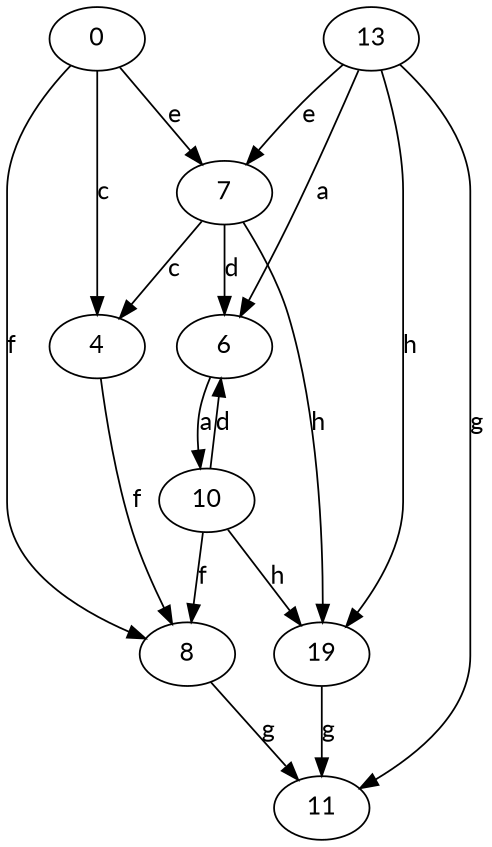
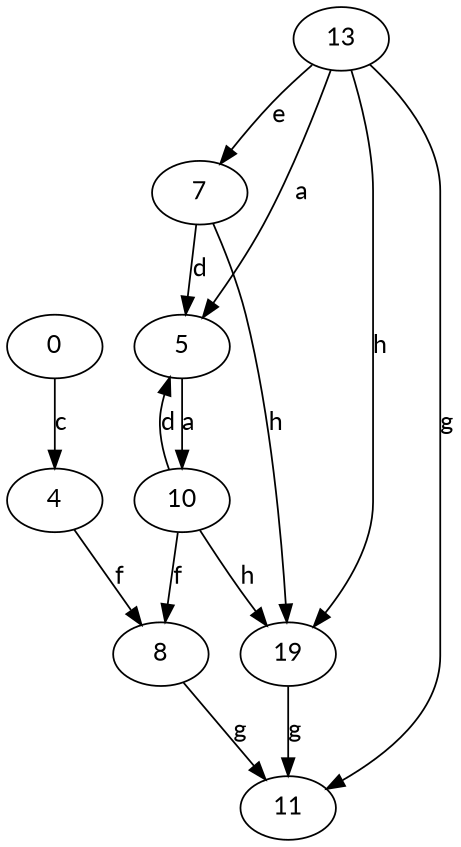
edge "0" -> "7": removed, label "e"
edge "7" -> "4": removed, label "c"
node "6": label "6" -> "5"
edge "0" -> "8": removed, label "f"
